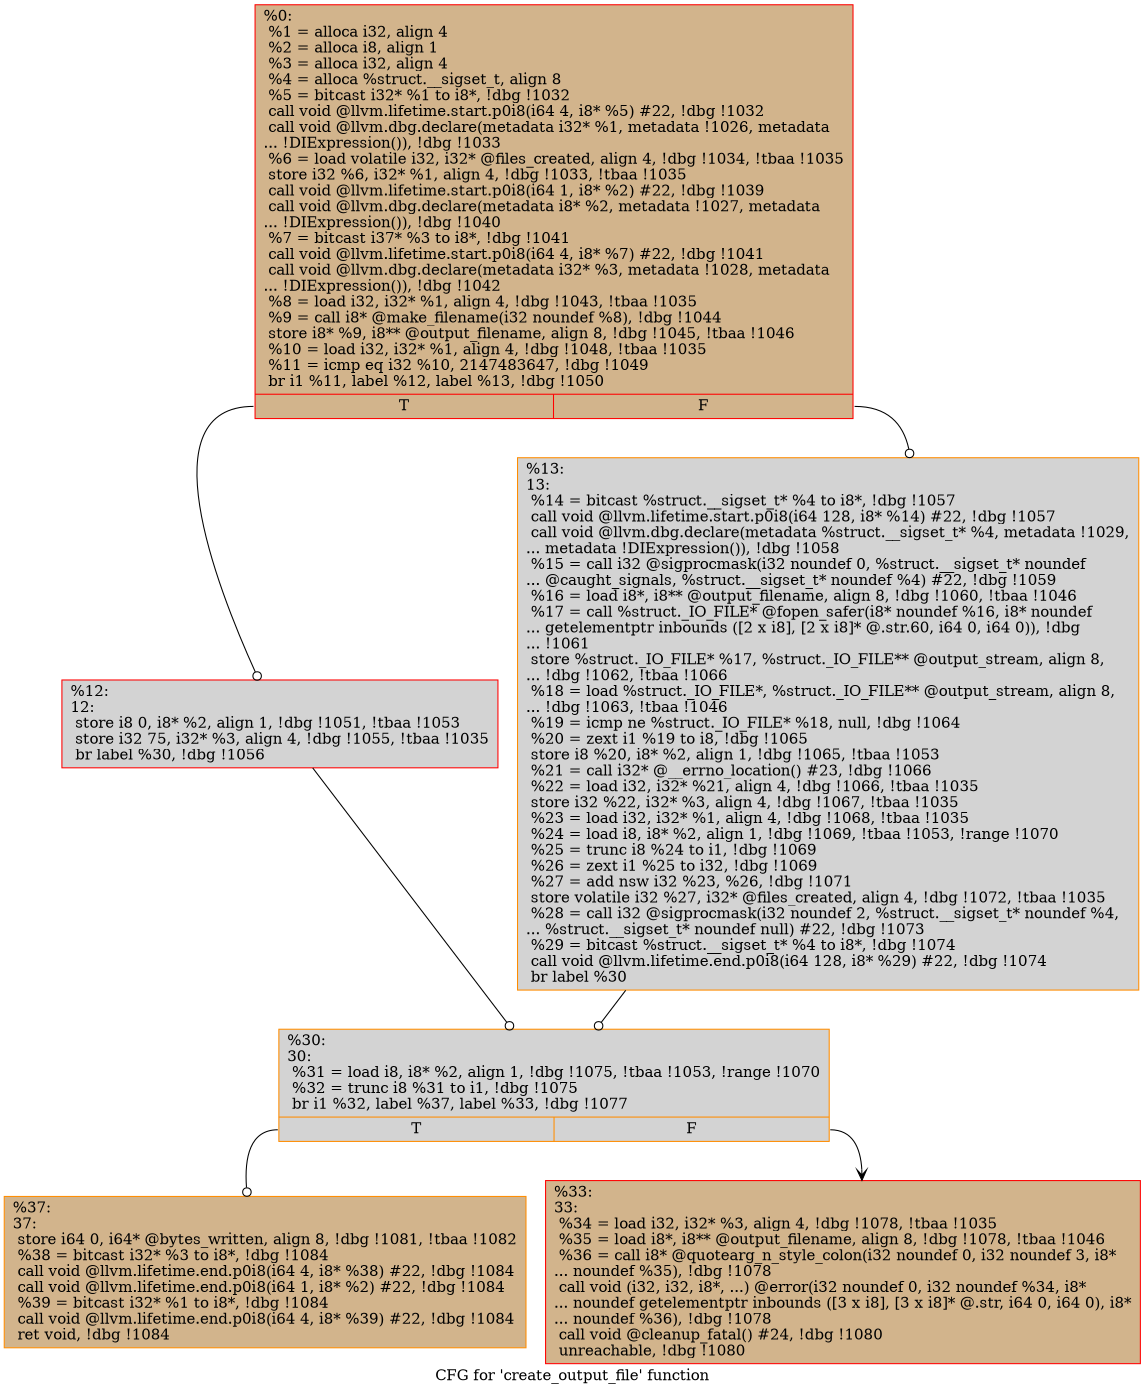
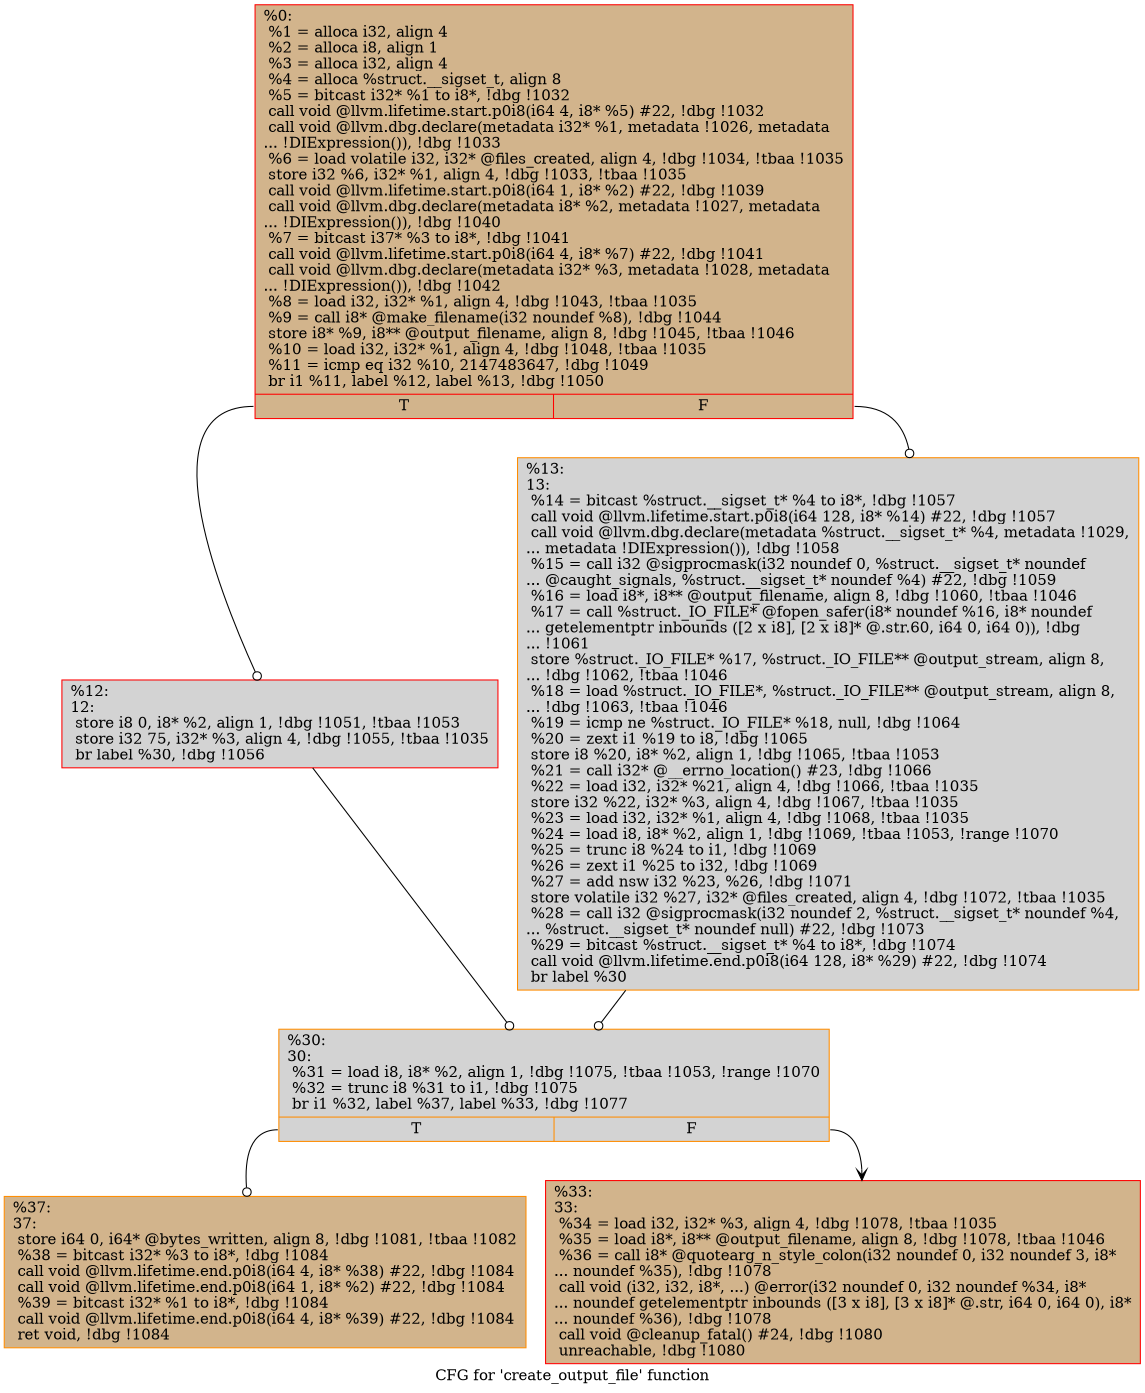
node "%13:": text "... !dbg !1062, !tbaa !1066" -> "... !dbg !1062, !tbaa !1046"
